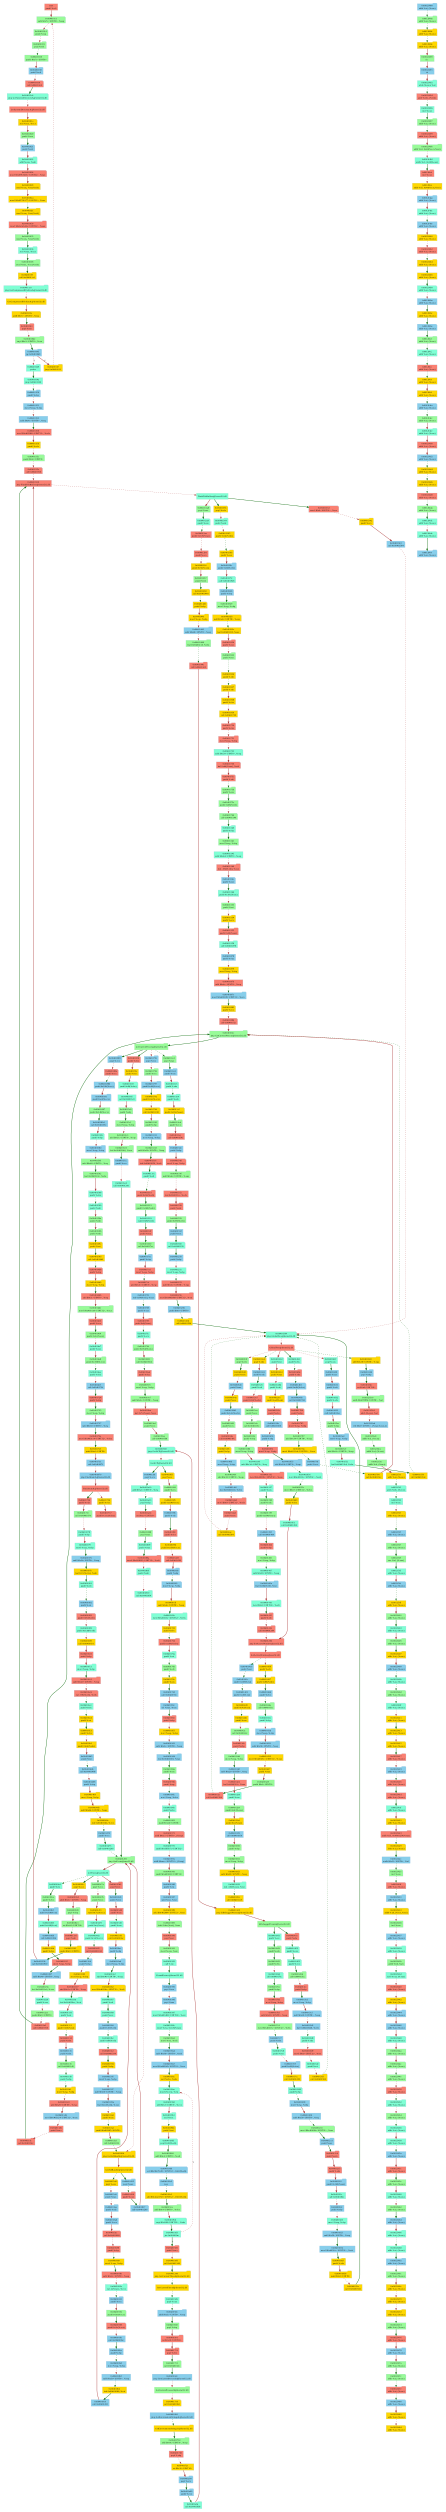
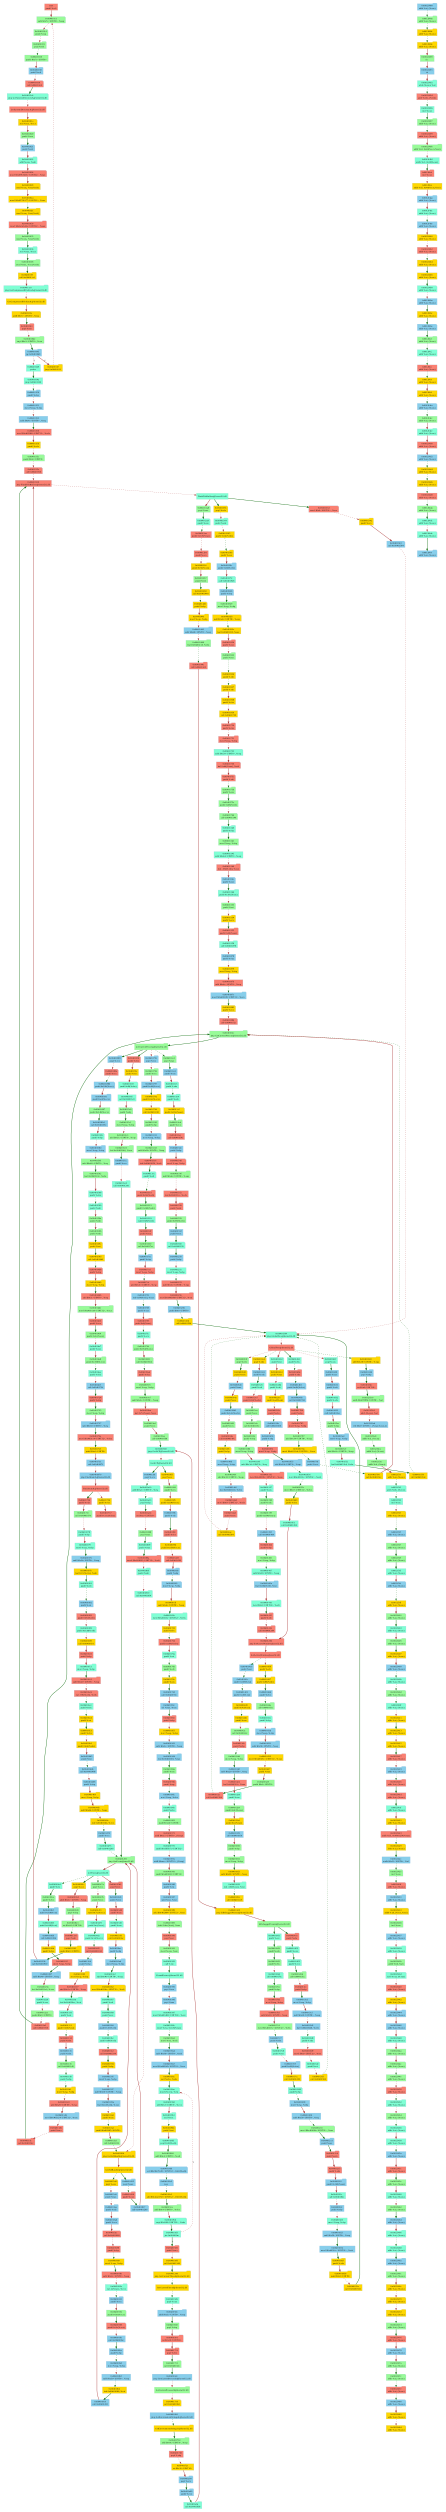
node "0x0012f3f9 eax %al, (%eax)": label "0x0012f3f9 eax %al, (%eax)" -> "0x0012f3f9 addb %al, (%eax)"
